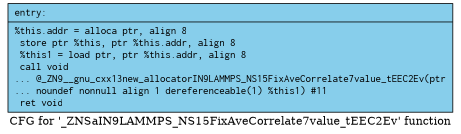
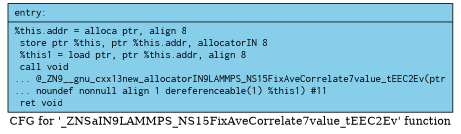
node "entry:": text "store ptr %this, ptr %this.addr, align 8" -> "store ptr %this, ptr %this.addr, allocatorIN 8"
